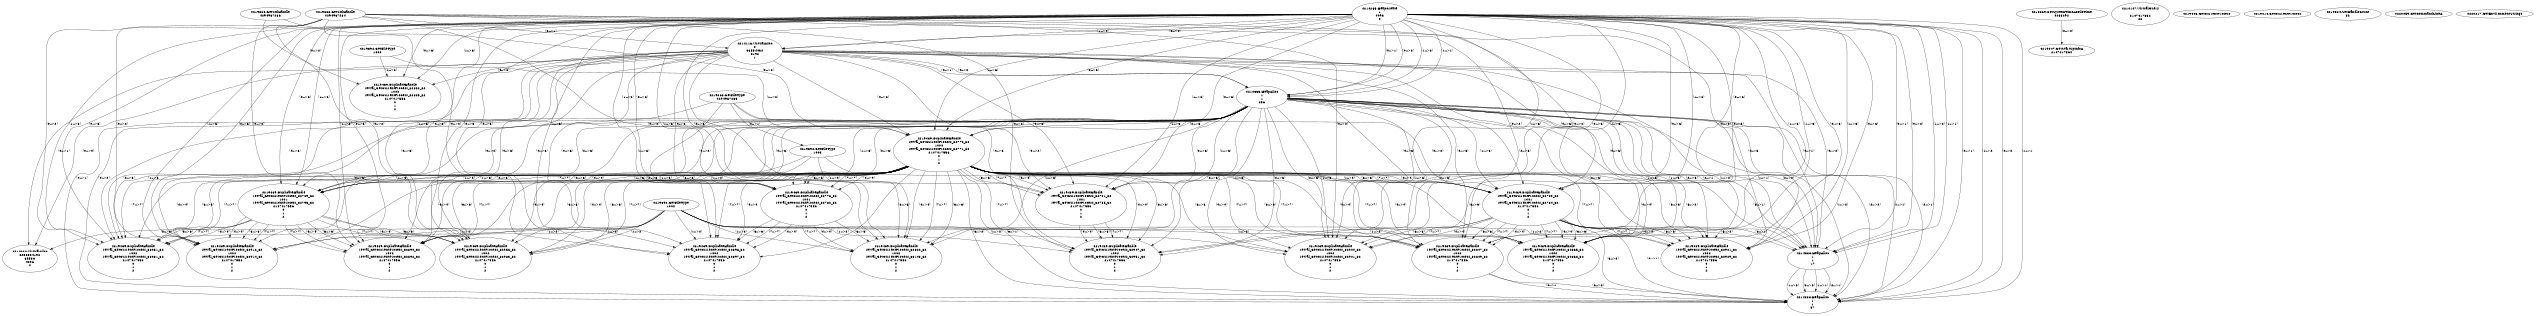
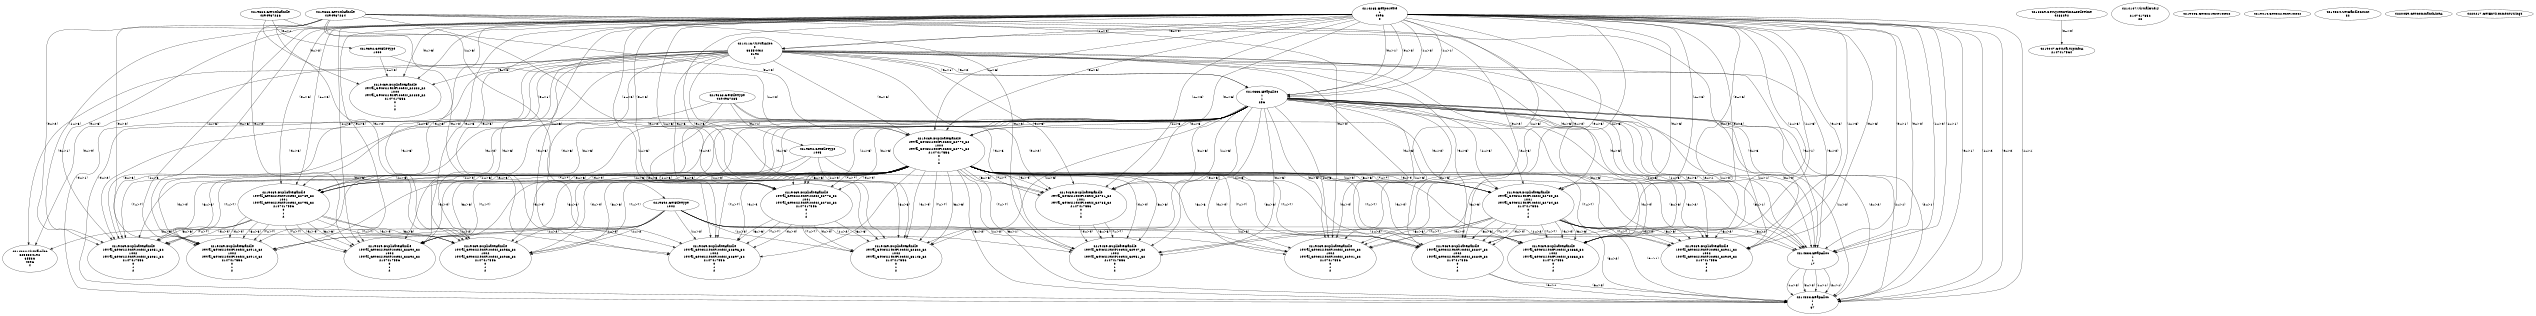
edge "4219368.GetStdHandle 4294967284" -> "4214116.VirtualAlloc 0 33554432 8192 1": now "4219368.GetStdHandle 4294967284" -> "4219392.GetFileType 1002"
edge "4219368.GetStdHandle 4294967286" -> "4219392.GetFileType 1000": added, label "(0-->1)"
